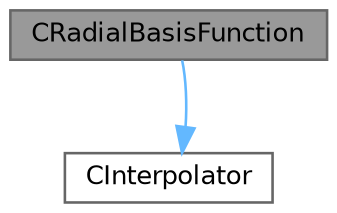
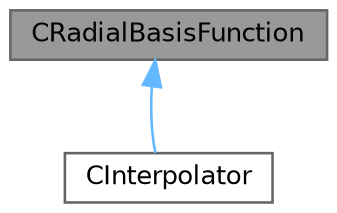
edge "CRadialBasisFunction" -> "CInterpolator": reversed
